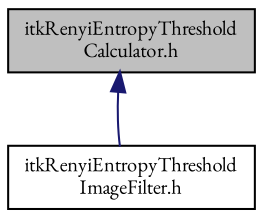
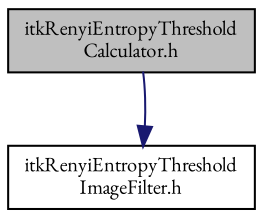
edge "itkRenyiEntropyThreshold ImageFilter.h" -> "itkRenyiEntropyThreshold Calculator.h": reversed
